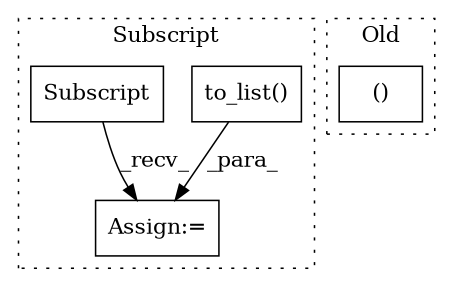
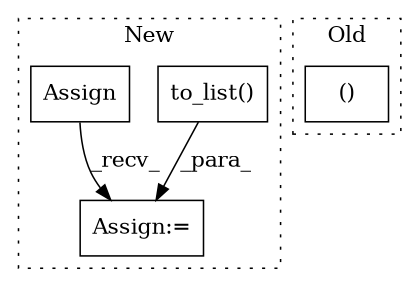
cluster "Subscript": label "Subscript" -> "New"
node "Subscript": label "Subscript" -> "Assign"
